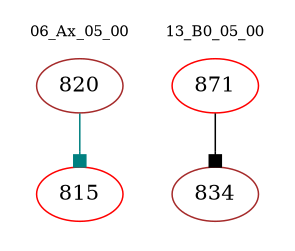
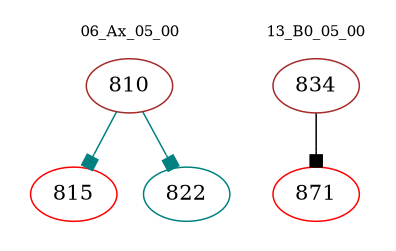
node "820": label "820" -> "810"
edge "871" -> "834": reversed
node "822": added
